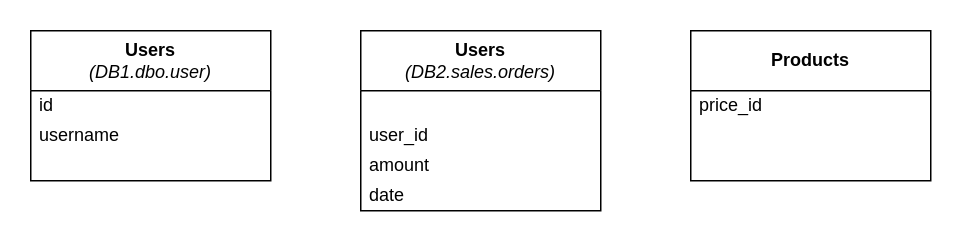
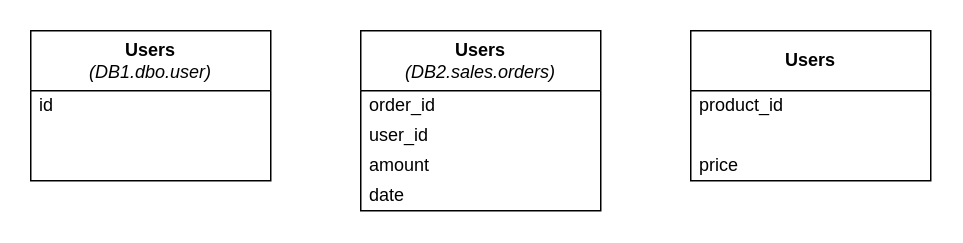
node "Products": label "Products" -> "Users"
node "order_id": added
node "price_id": label "price_id" -> "product_id"
node "username": removed
node "price": added
